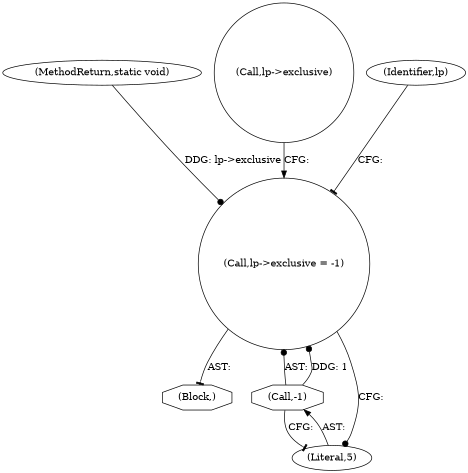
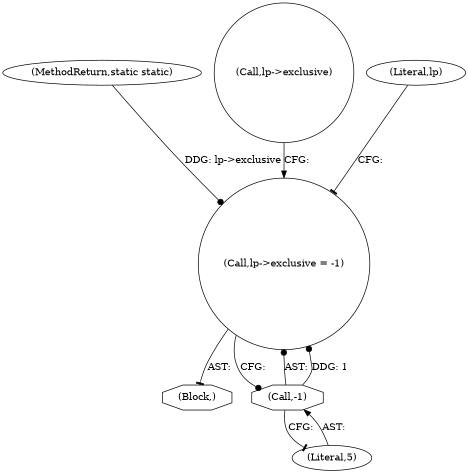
node "(MethodReturn,static void)": label "(MethodReturn,static void)" -> "(MethodReturn,static static)"
node "(Identifier,lp)": label "(Identifier,lp)" -> "(Literal,lp)"
edge "(Call,lp->exclusive = -1)" -> "(Literal,5)": now "(Call,lp->exclusive = -1)" -> "(Call,-1)"
